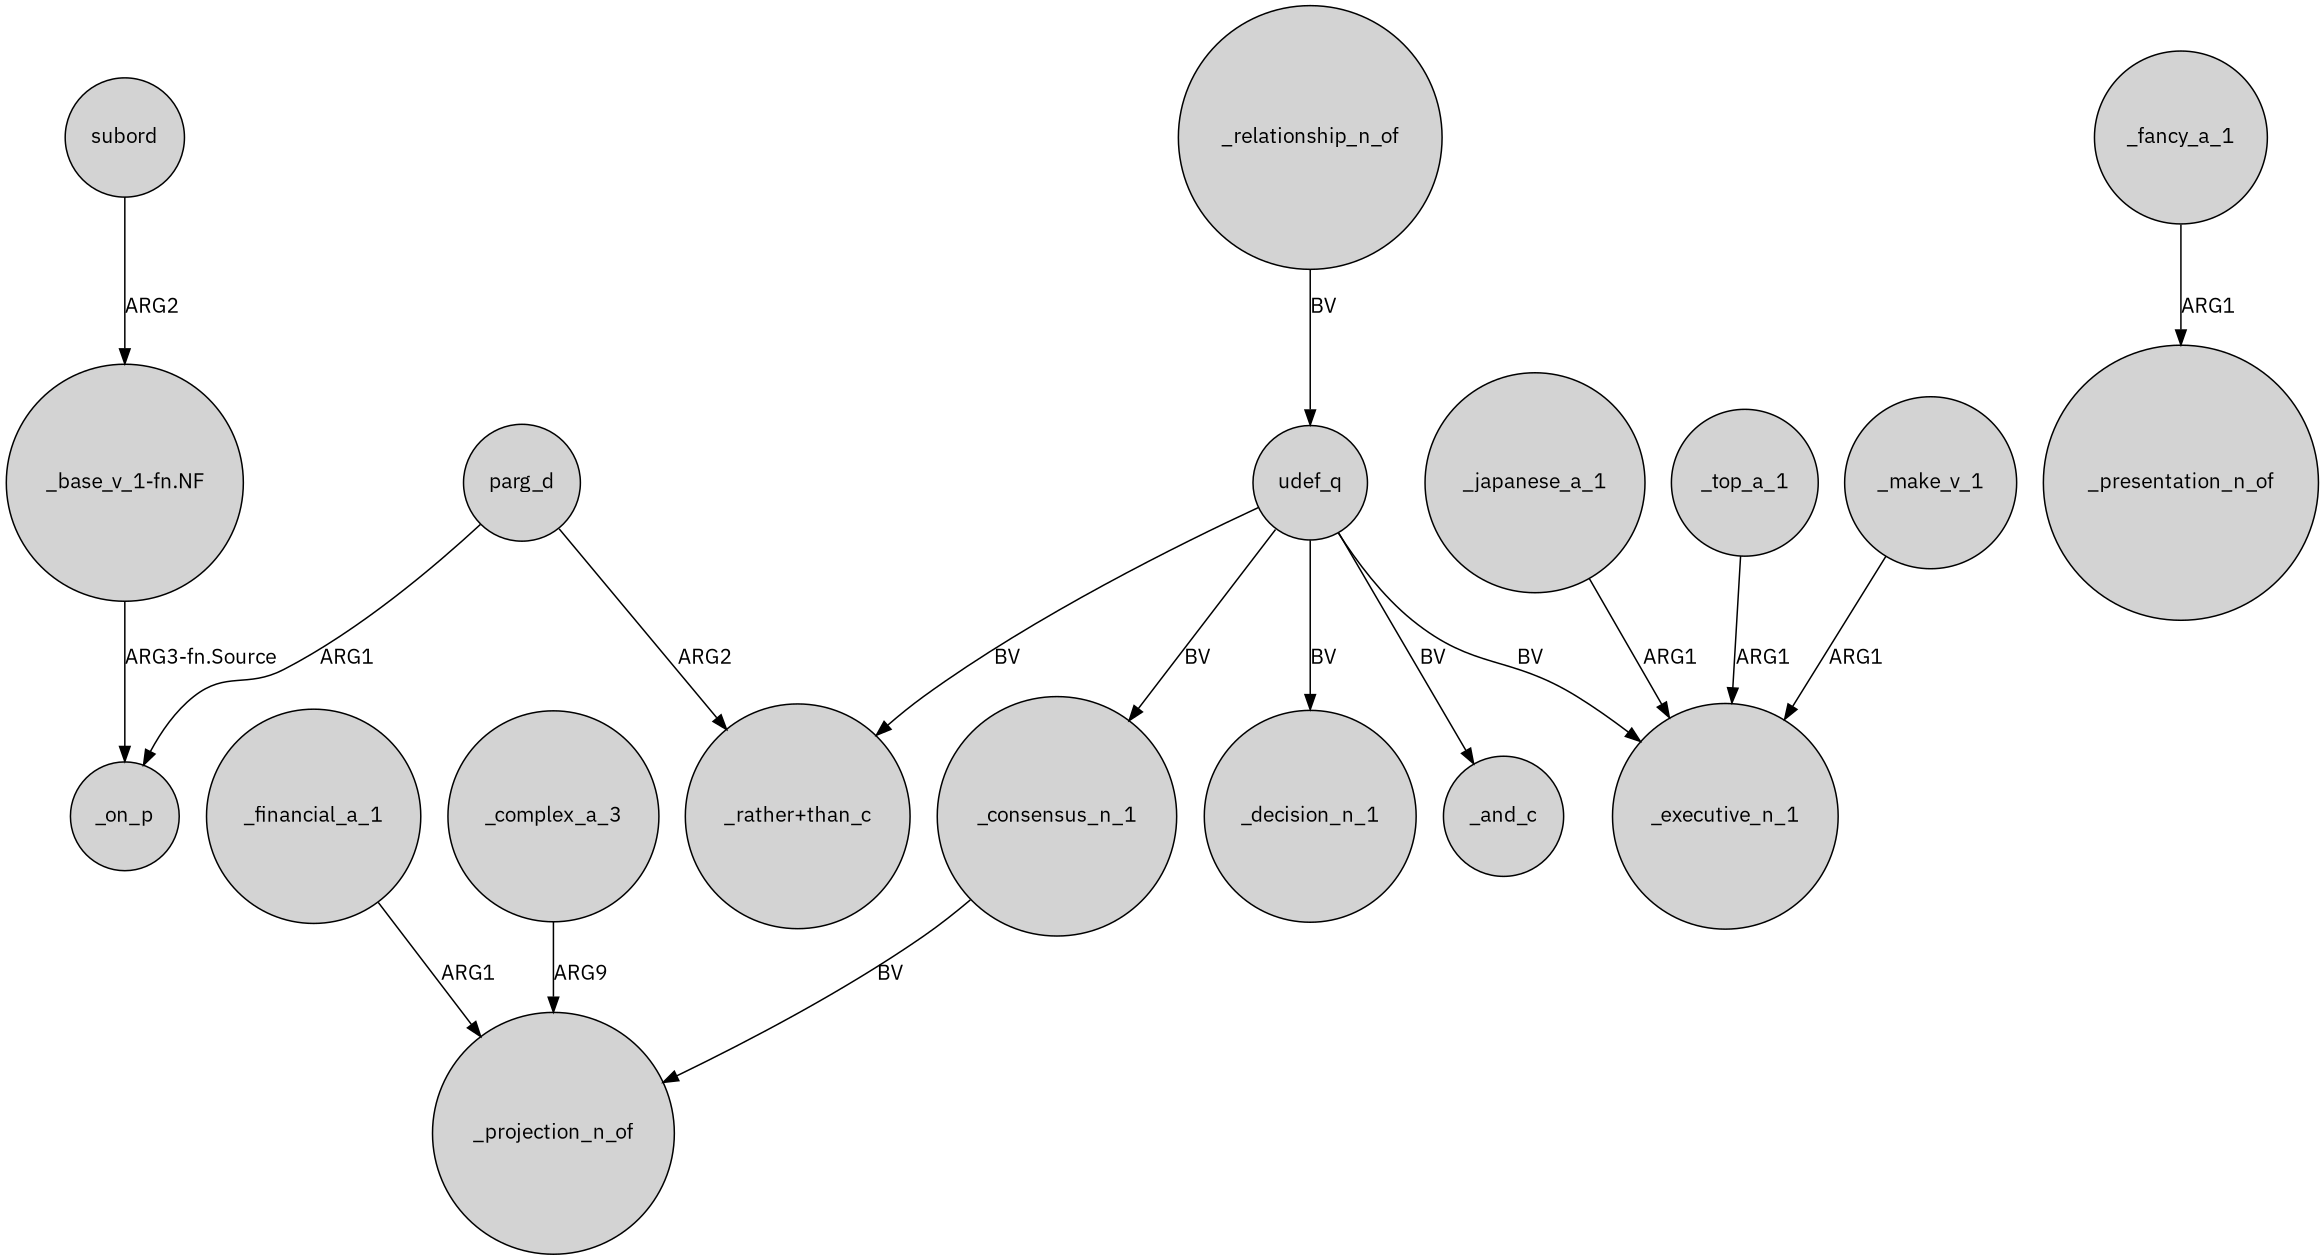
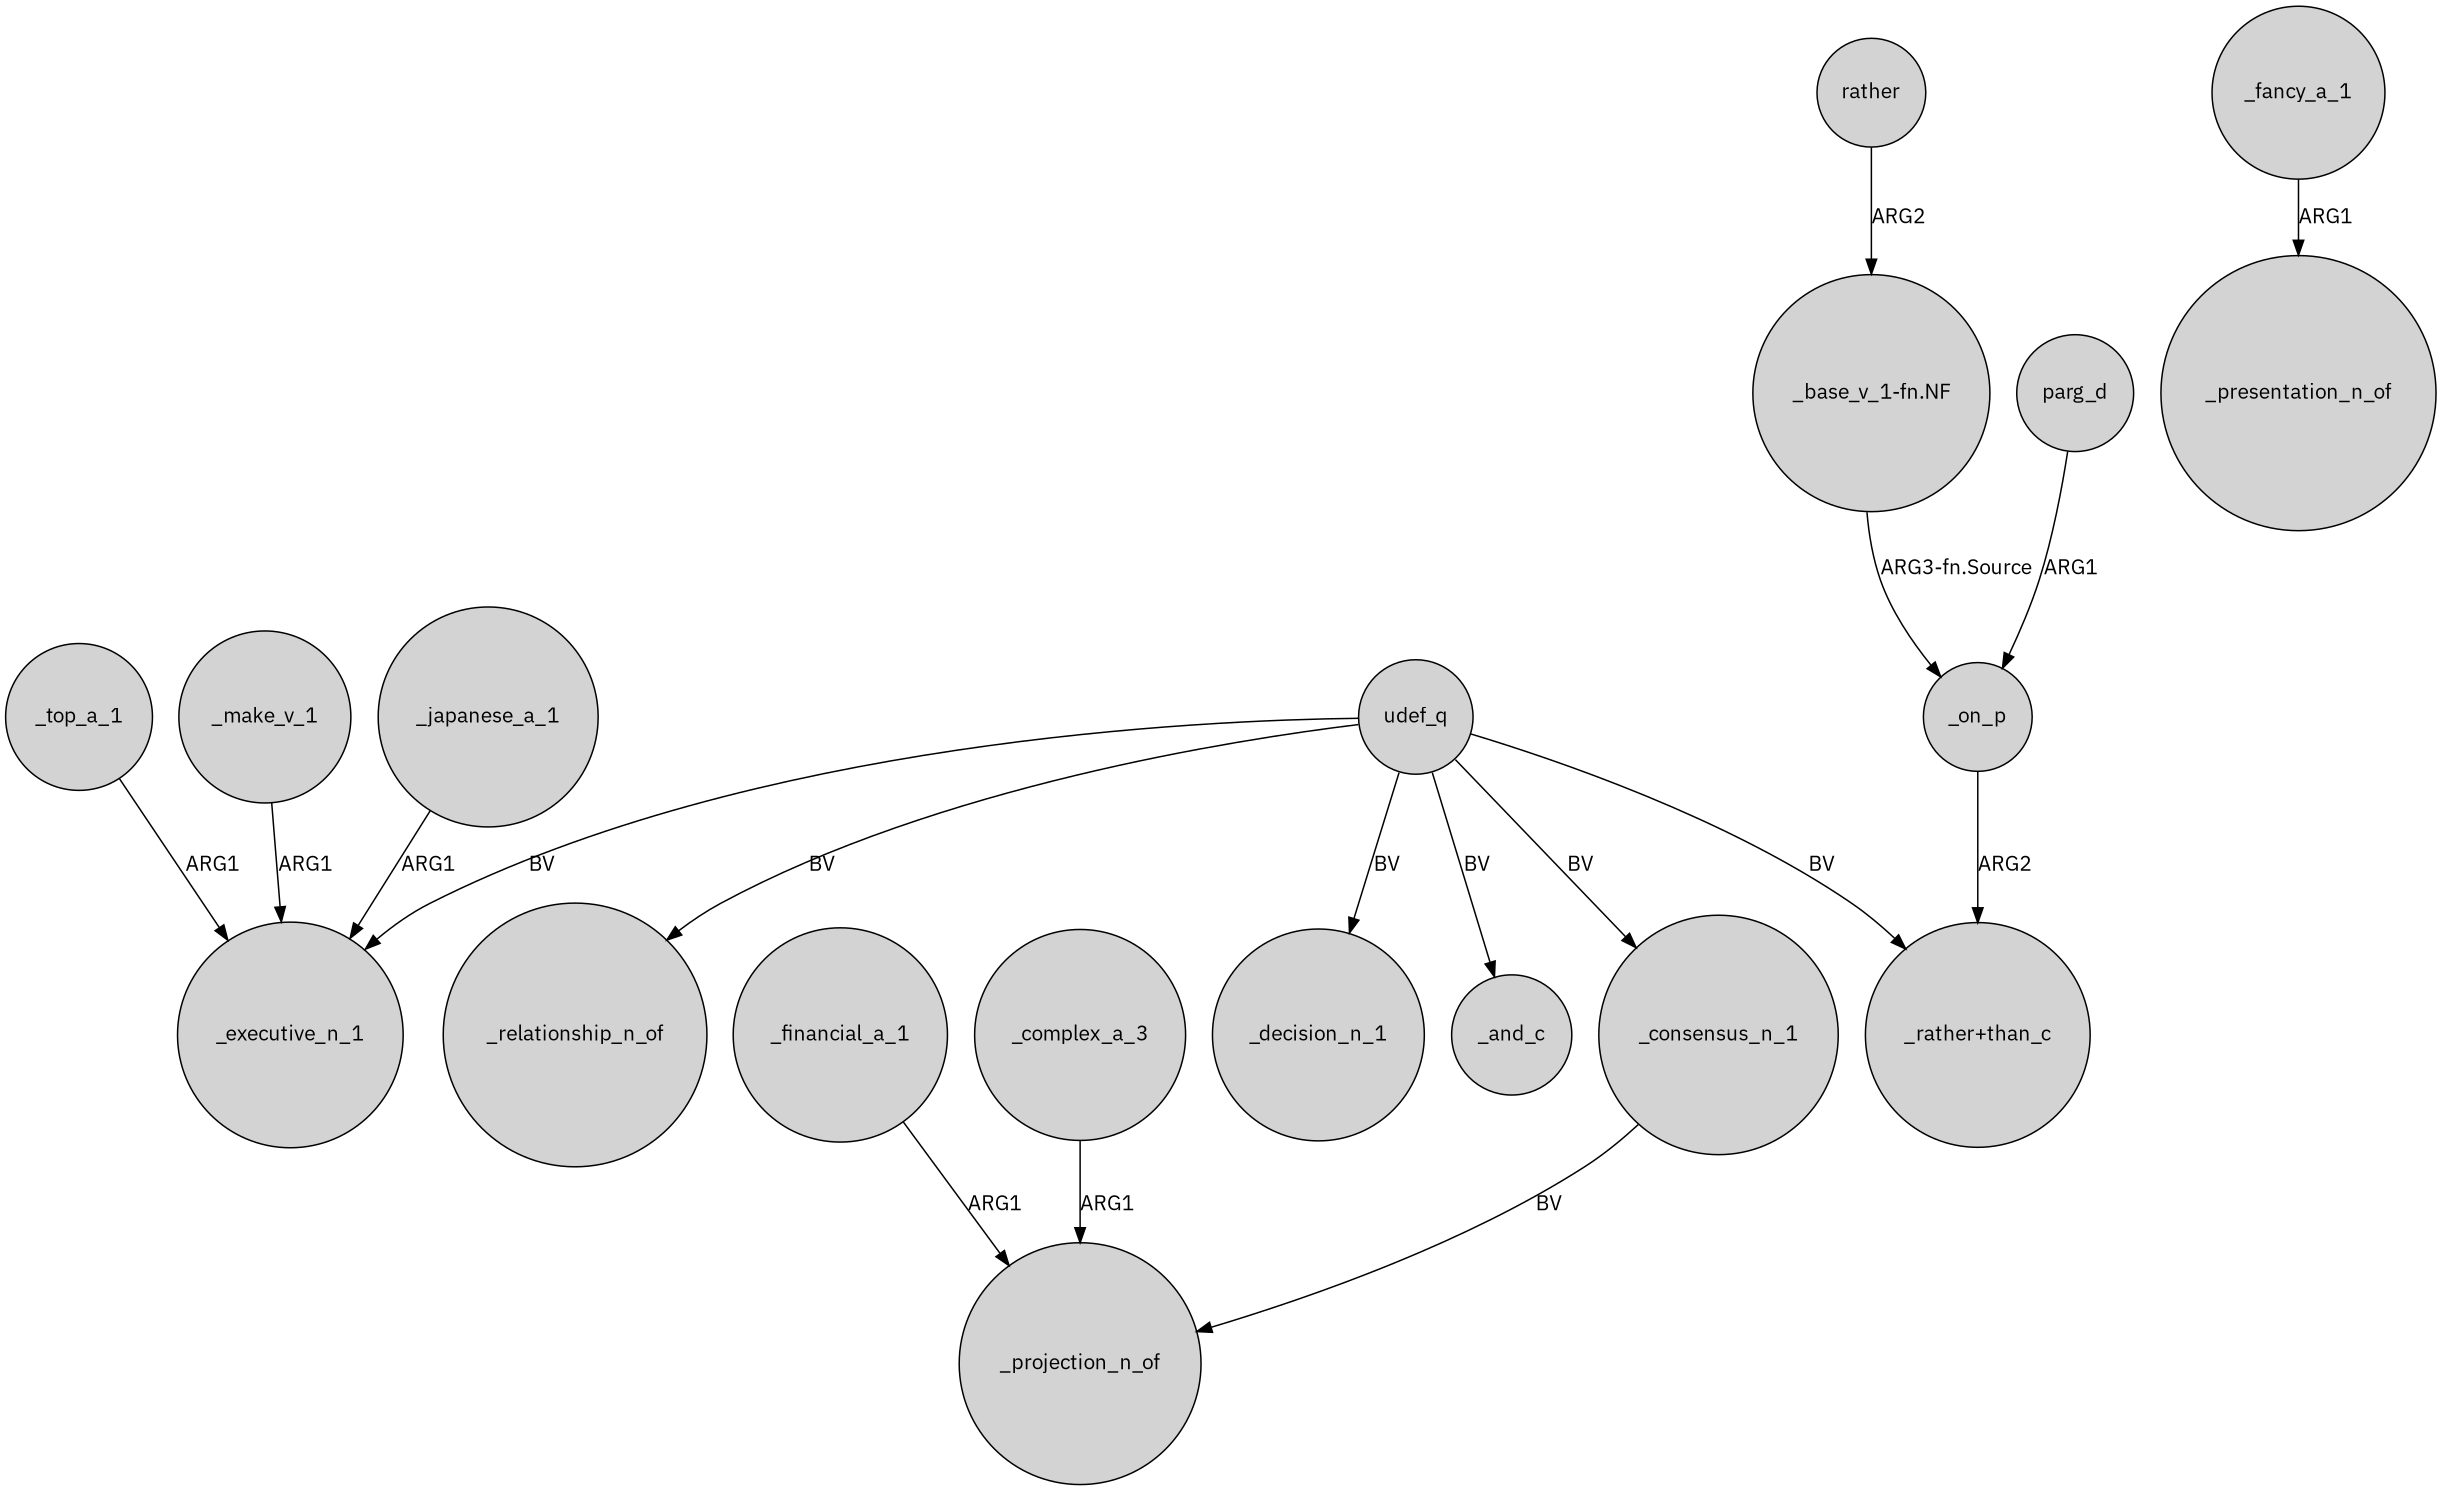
node "subord": label "subord" -> "rather"
edge "_relationship_n_of" -> "udef_q": reversed
edge "parg_d" -> "_rather+than_c": now "_on_p" -> "_rather+than_c"
edge "_complex_a_3" -> "_projection_n_of": label "ARG9" -> "ARG1"
